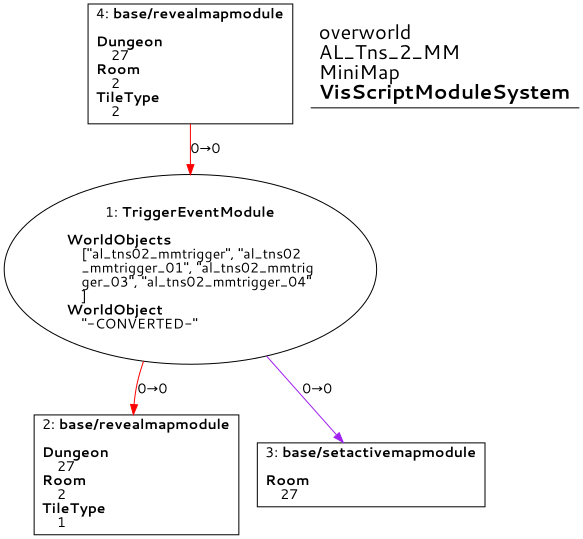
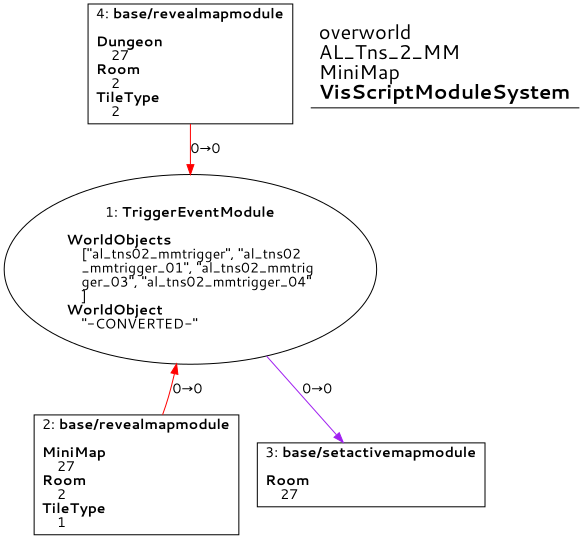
edge "1:" -> "2:": reversed
node "2:": text "Dungeon" -> "MiniMap"
